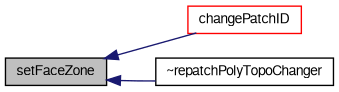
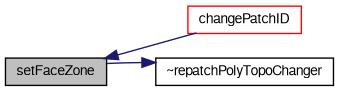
edge "~repatchPolyTopoChanger" -> "setFaceZone": reversed
